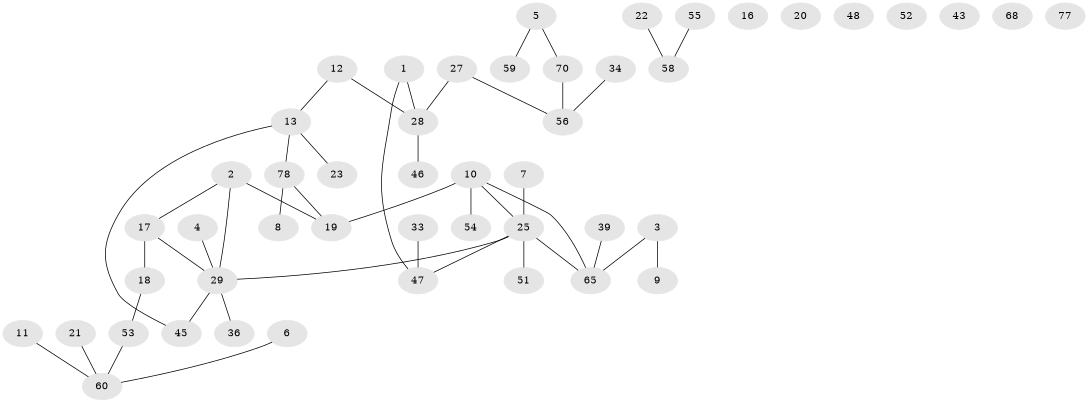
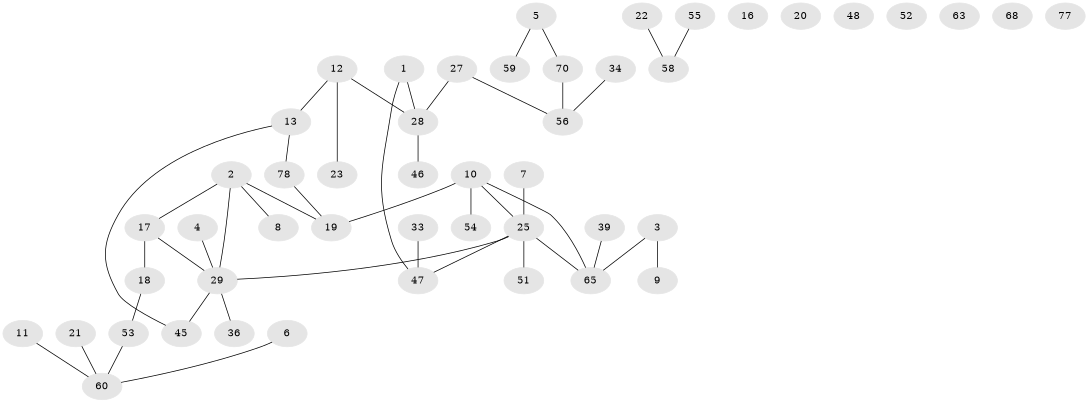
node "43": label "43" -> "63"
edge "13" -- "23": now "12" -- "23"
edge "78" -- "8": now "2" -- "8"
